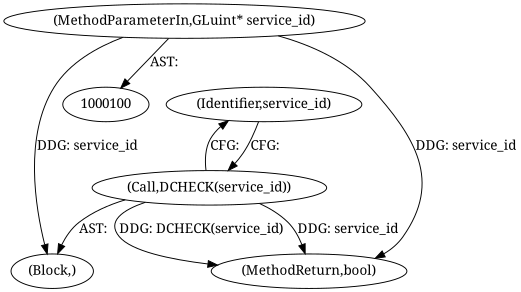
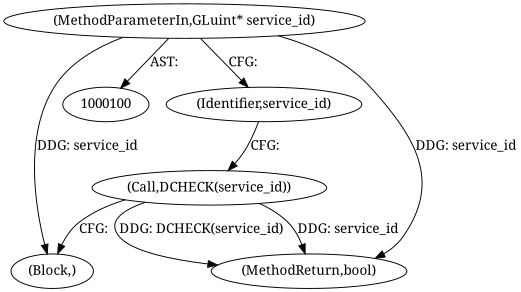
edge "(Call,DCHECK(service_id))" -> "(Identifier,service_id)": now "(MethodParameterIn,GLuint* service_id)" -> "(Identifier,service_id)"
edge "(Call,DCHECK(service_id))" -> "(Block,)": label "AST: " -> "CFG: "
